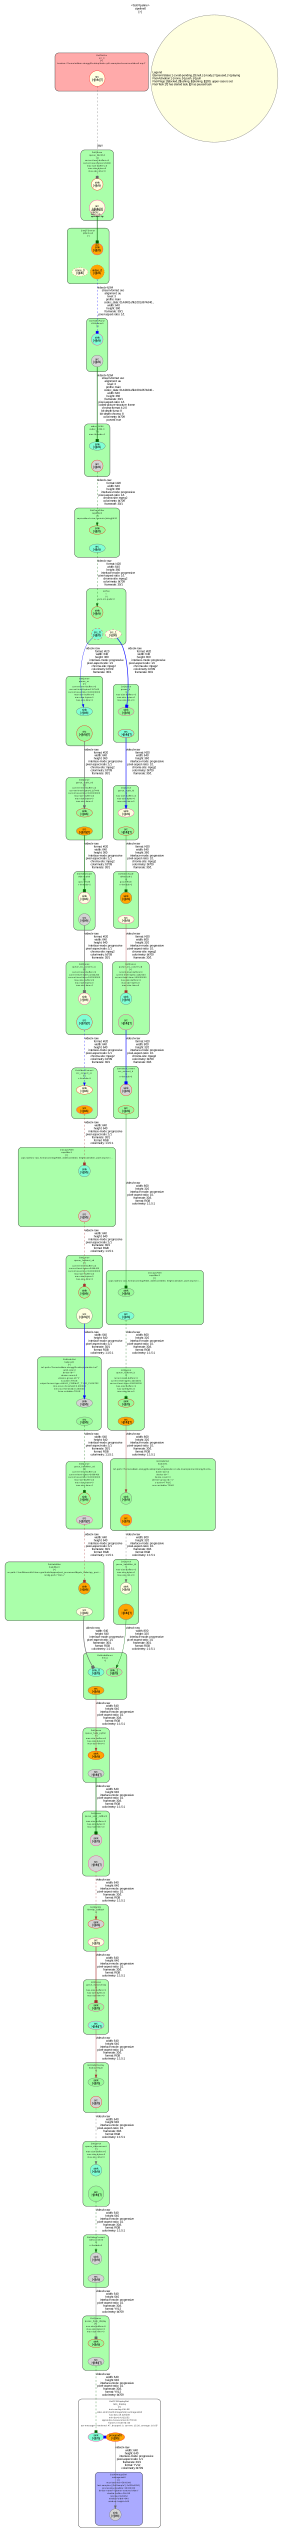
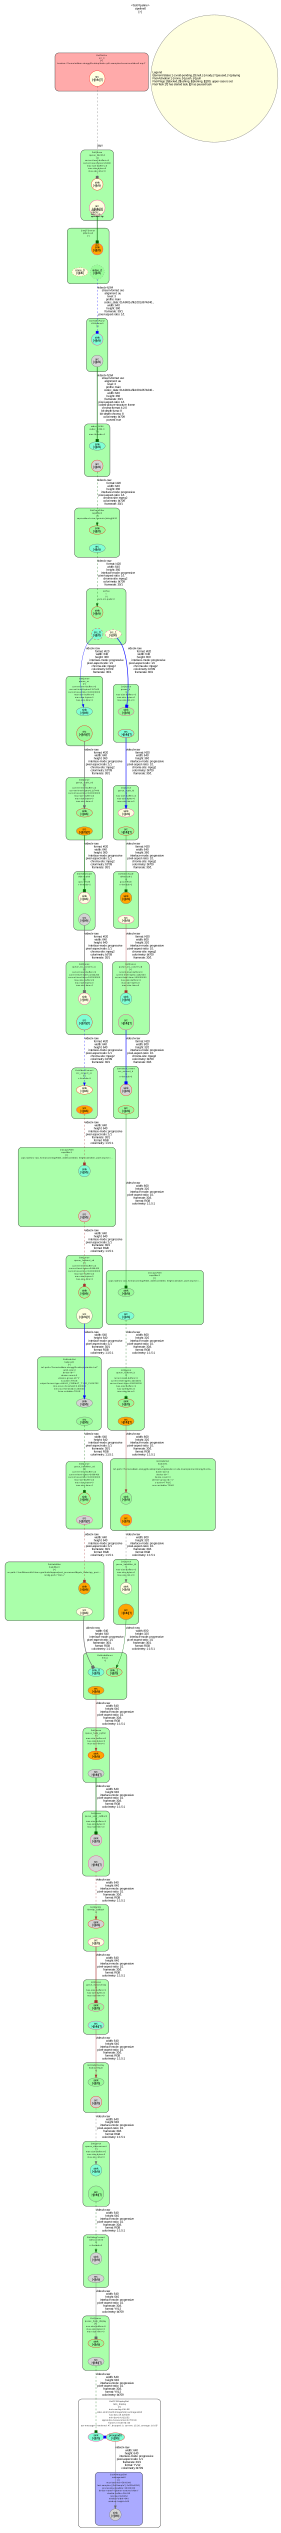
node "video_0 [>][bfb]": fillcolor orange -> palegreen
node "sink_1 [>][bfb]": color deeppink -> red
node "proxypad0 [>][bfb]": fillcolor orange -> aquamarine
